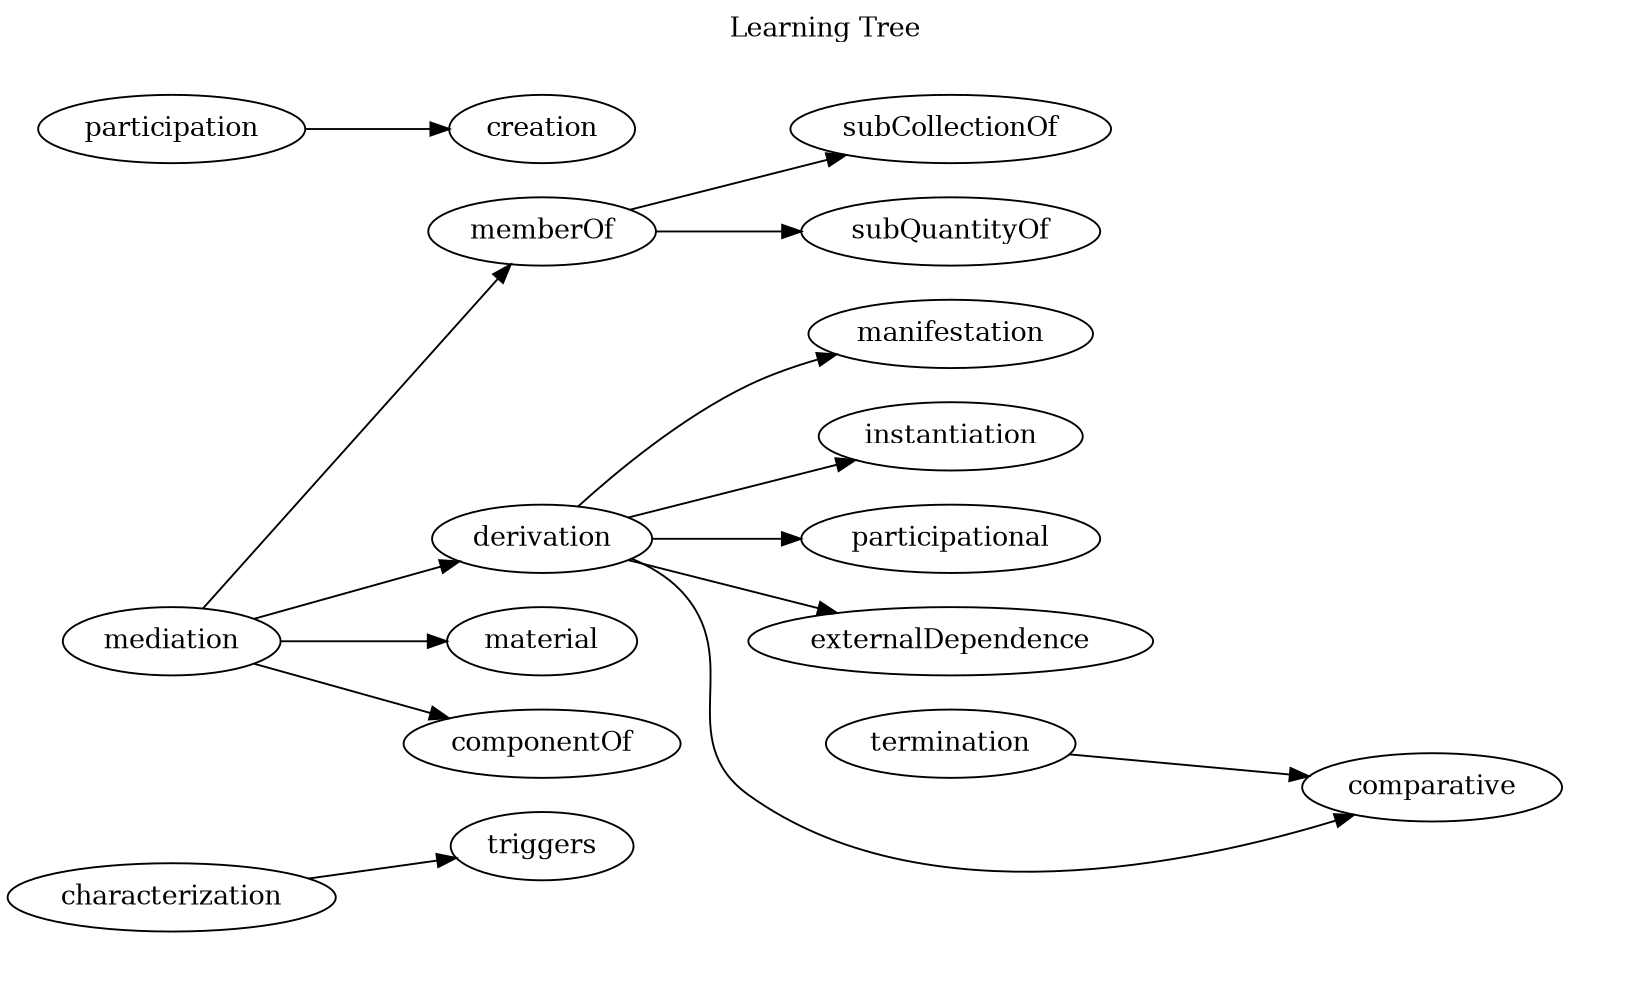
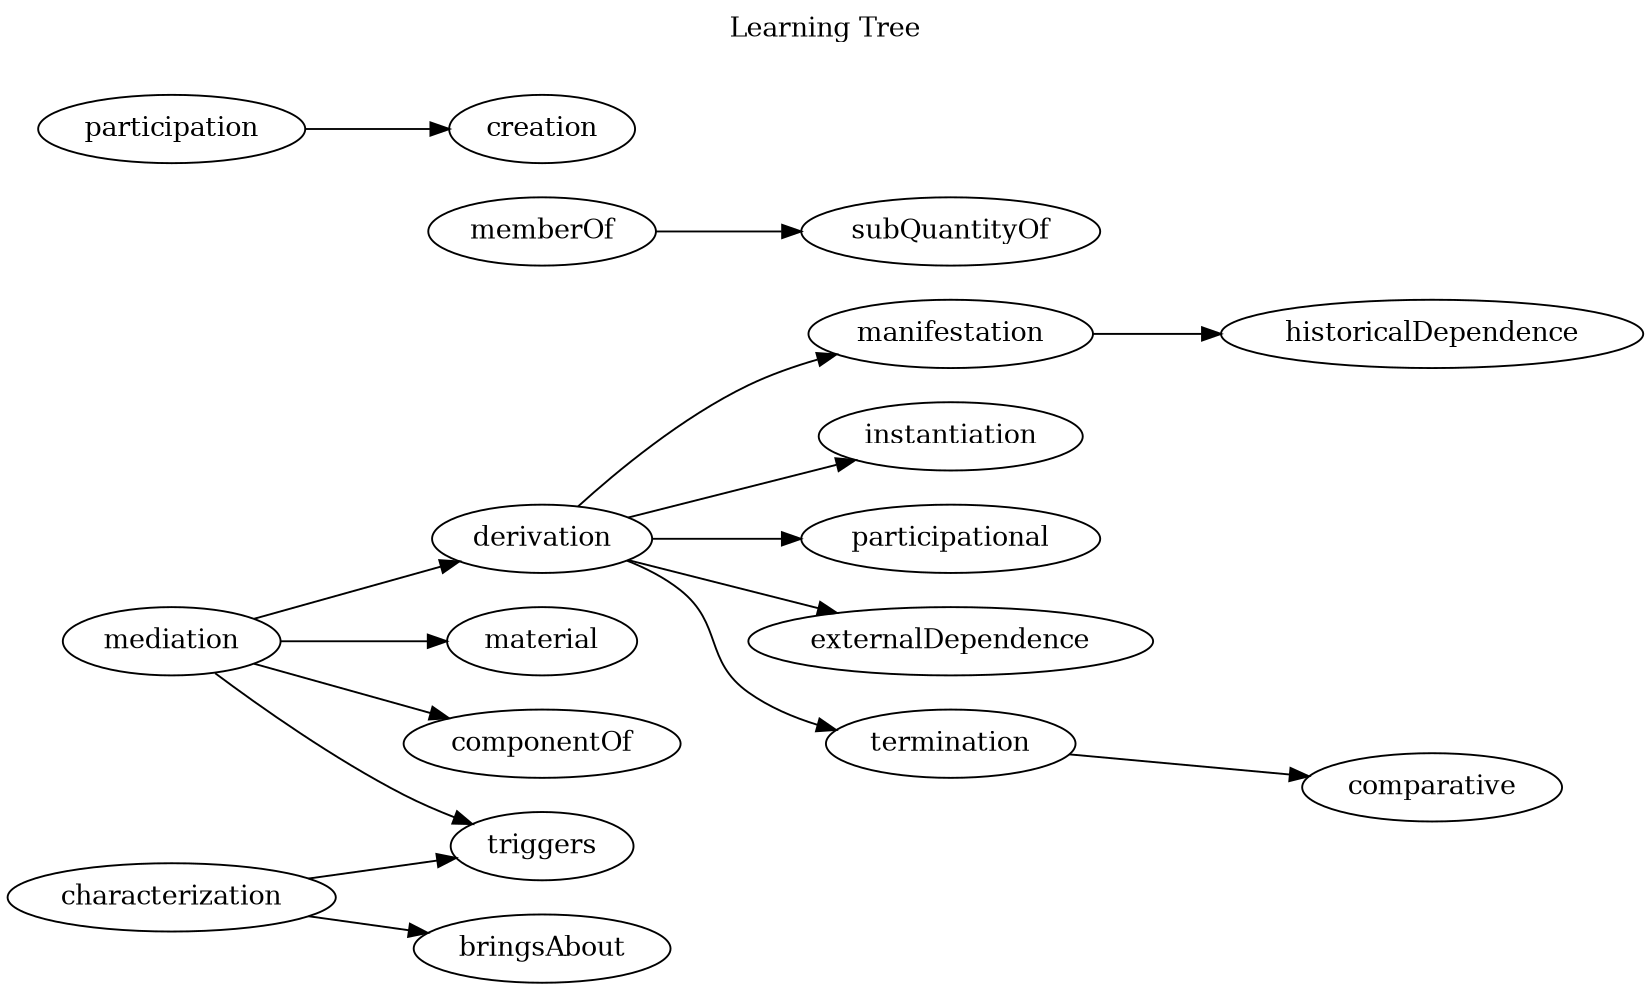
node "subCollectionOf": removed
node "historicalDependence": added
edge "mediation" -> "memberOf": now "mediation" -> "triggers"
edge "derivation" -> "comparative": now "derivation" -> "termination"
node "bringsAbout": added
